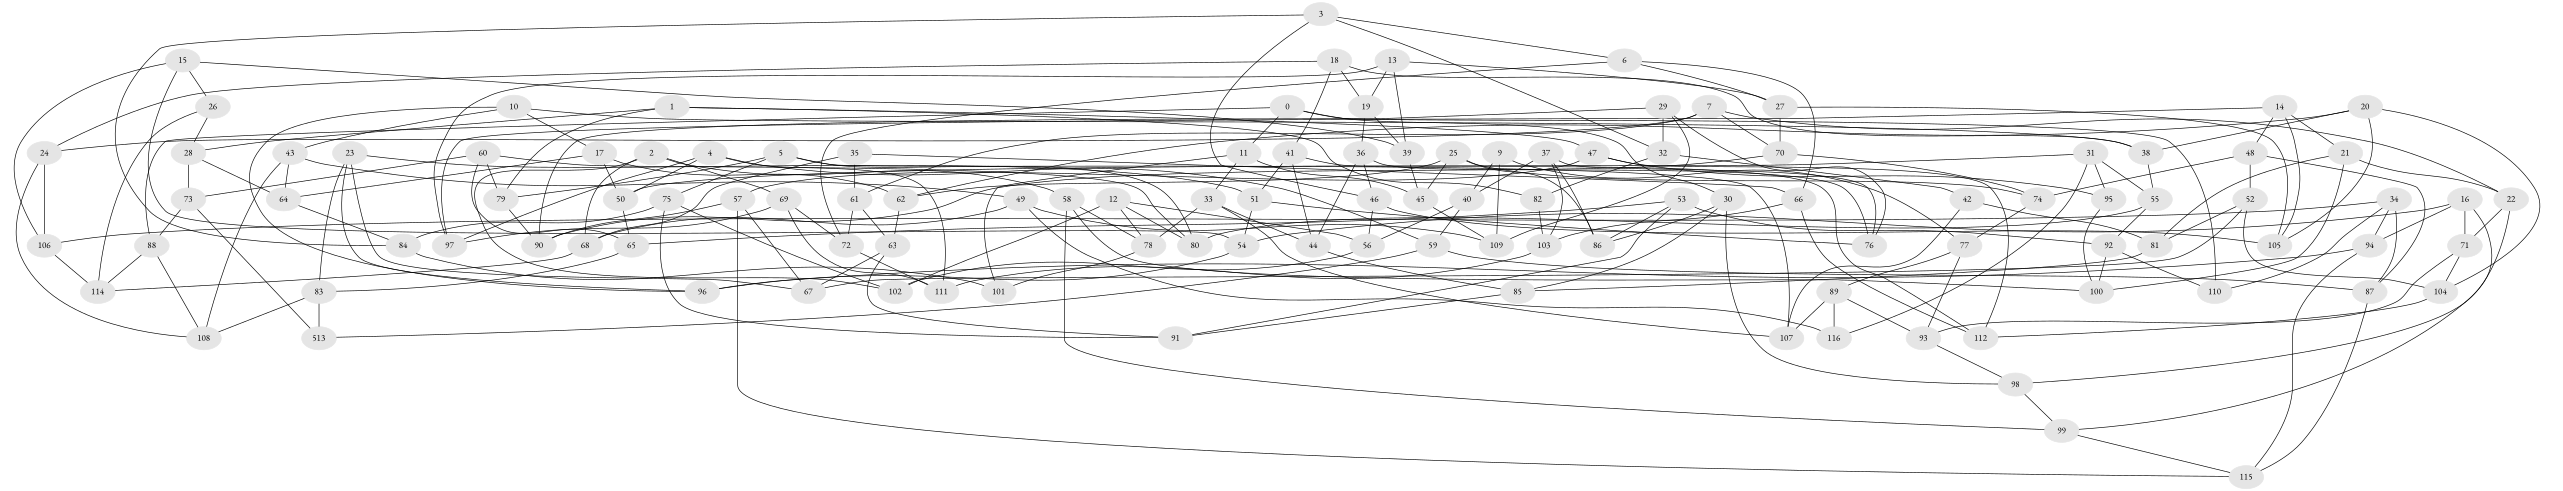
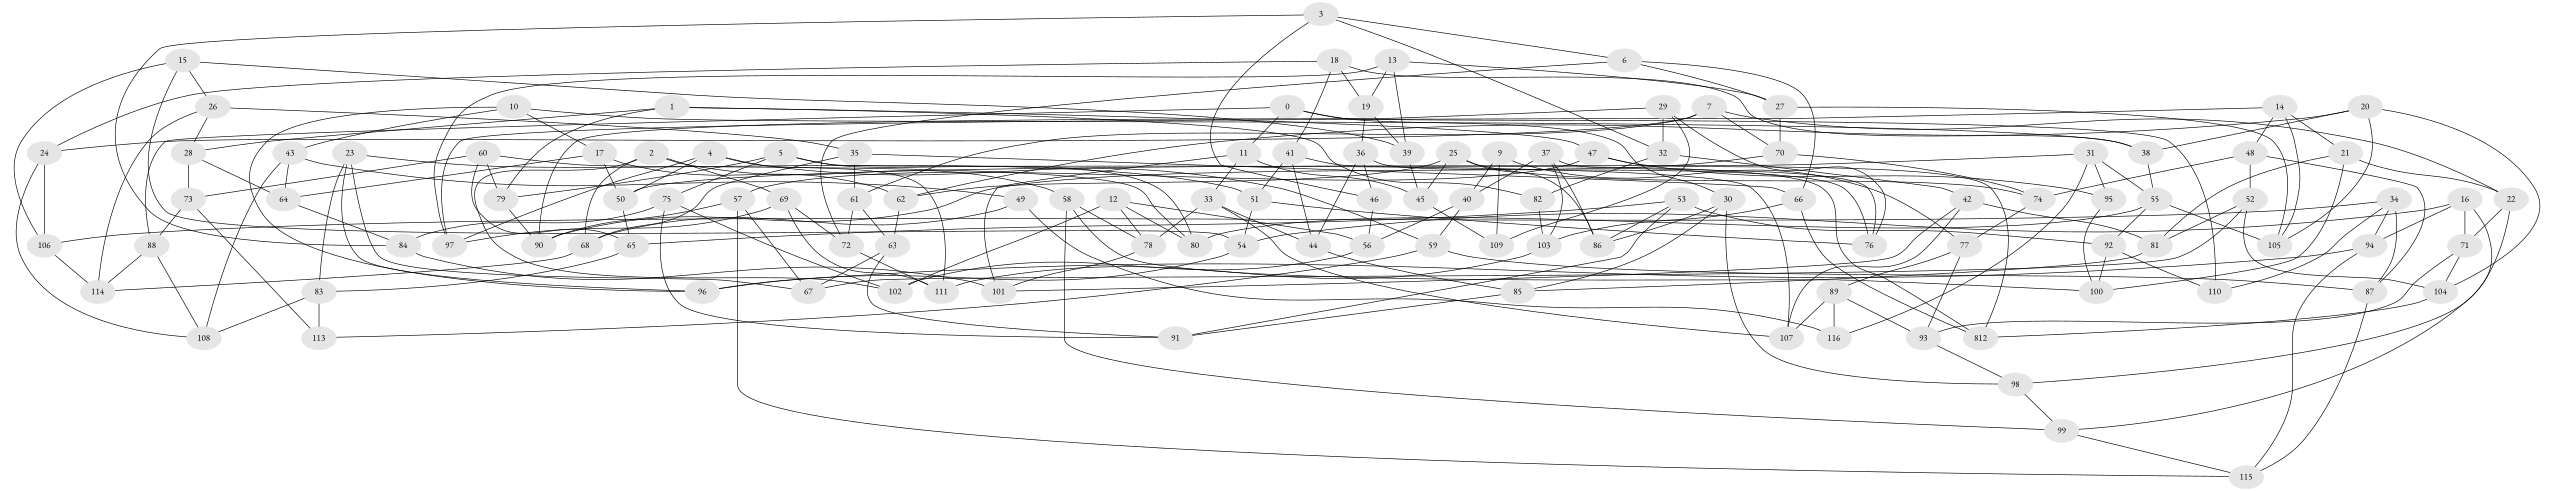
edge "26" -- "35": added
edge "49" -- "109": removed
edge "46" -- "105": now "55" -- "105"
edge "42" -- "101": added
node "513": label "513" -> "113"
node "112": label "112" -> "812"
